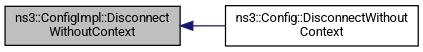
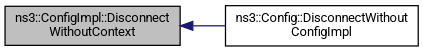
node "ns3::Config::DisconnectWithout Context": label "ns3::Config::DisconnectWithout Context" -> "ns3::Config::DisconnectWithout ConfigImpl"
